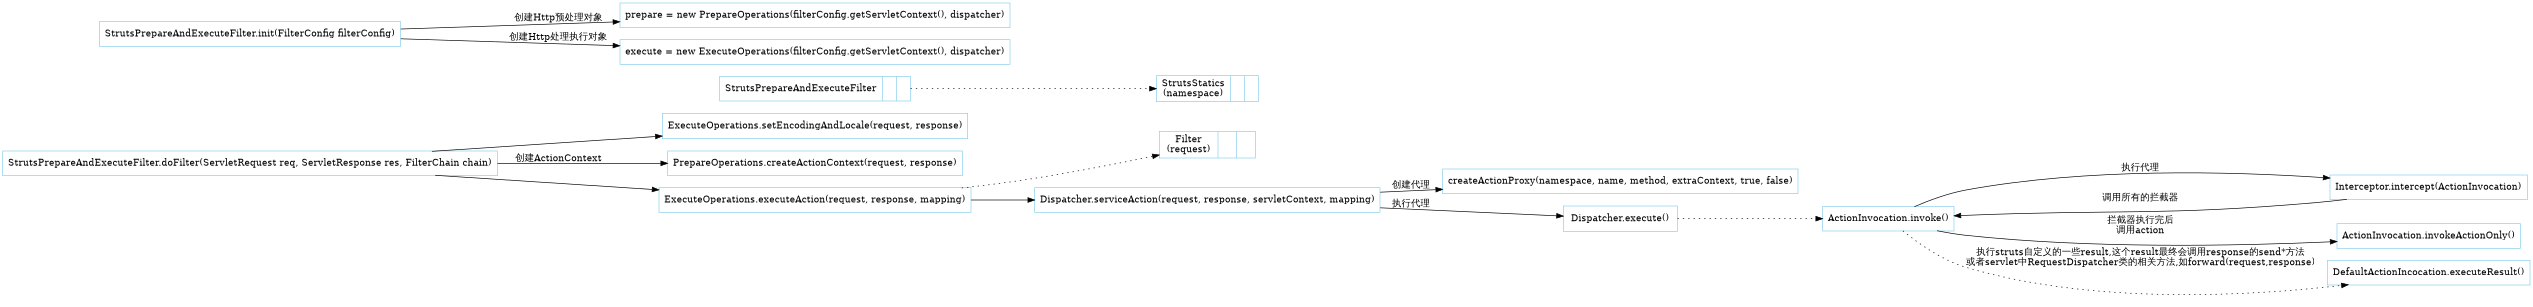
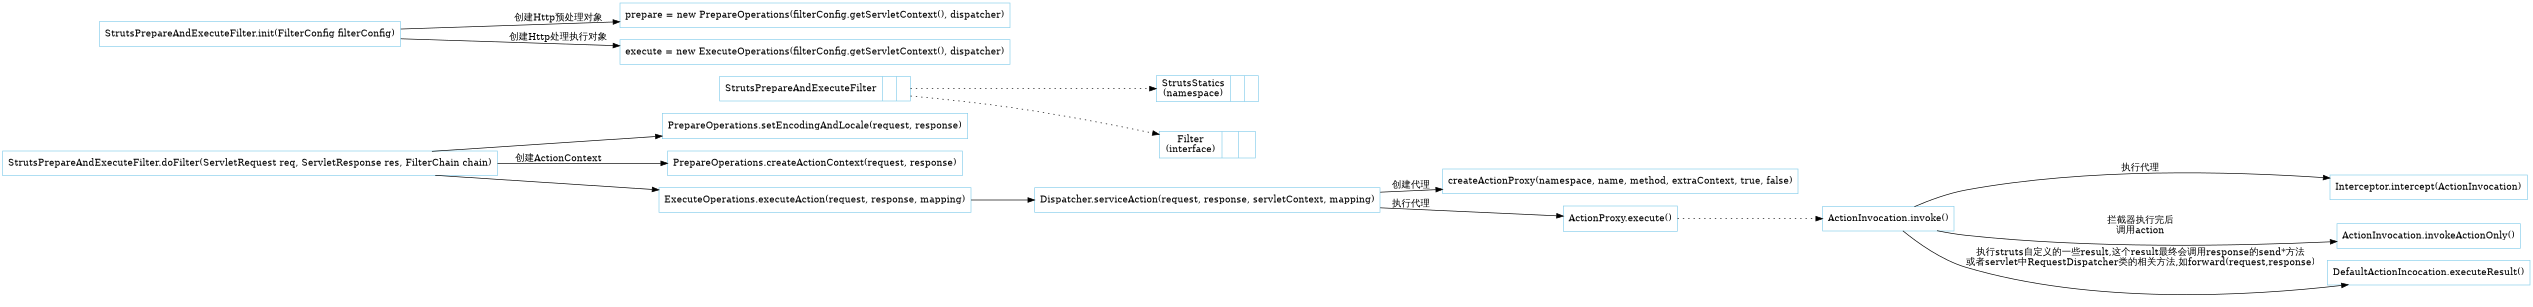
node "ExecuteOperations.setEncodingAndLocale(request, response)": label "ExecuteOperations.setEncodingAndLocale(request, response)" -> "PrepareOperations.setEncodingAndLocale(request, response)"
node "Filter": text "(request)" -> "(interface)"
edge "ExecuteOperations.executeAction(request, response, mapping)" -> "Filter": now "StrutsPrepareAndExecuteFilter" -> "Filter"
edge "Interceptor.intercept(ActionInvocation)" -> "ActionInvocation.invoke()": removed, label "调用所有的拦截器"
node "Dispatcher.execute()": label "Dispatcher.execute()" -> "ActionProxy.execute()"
edge "ActionInvocation.invoke()" -> "DefaultActionIncocation.executeResult()": style dotted -> solid
